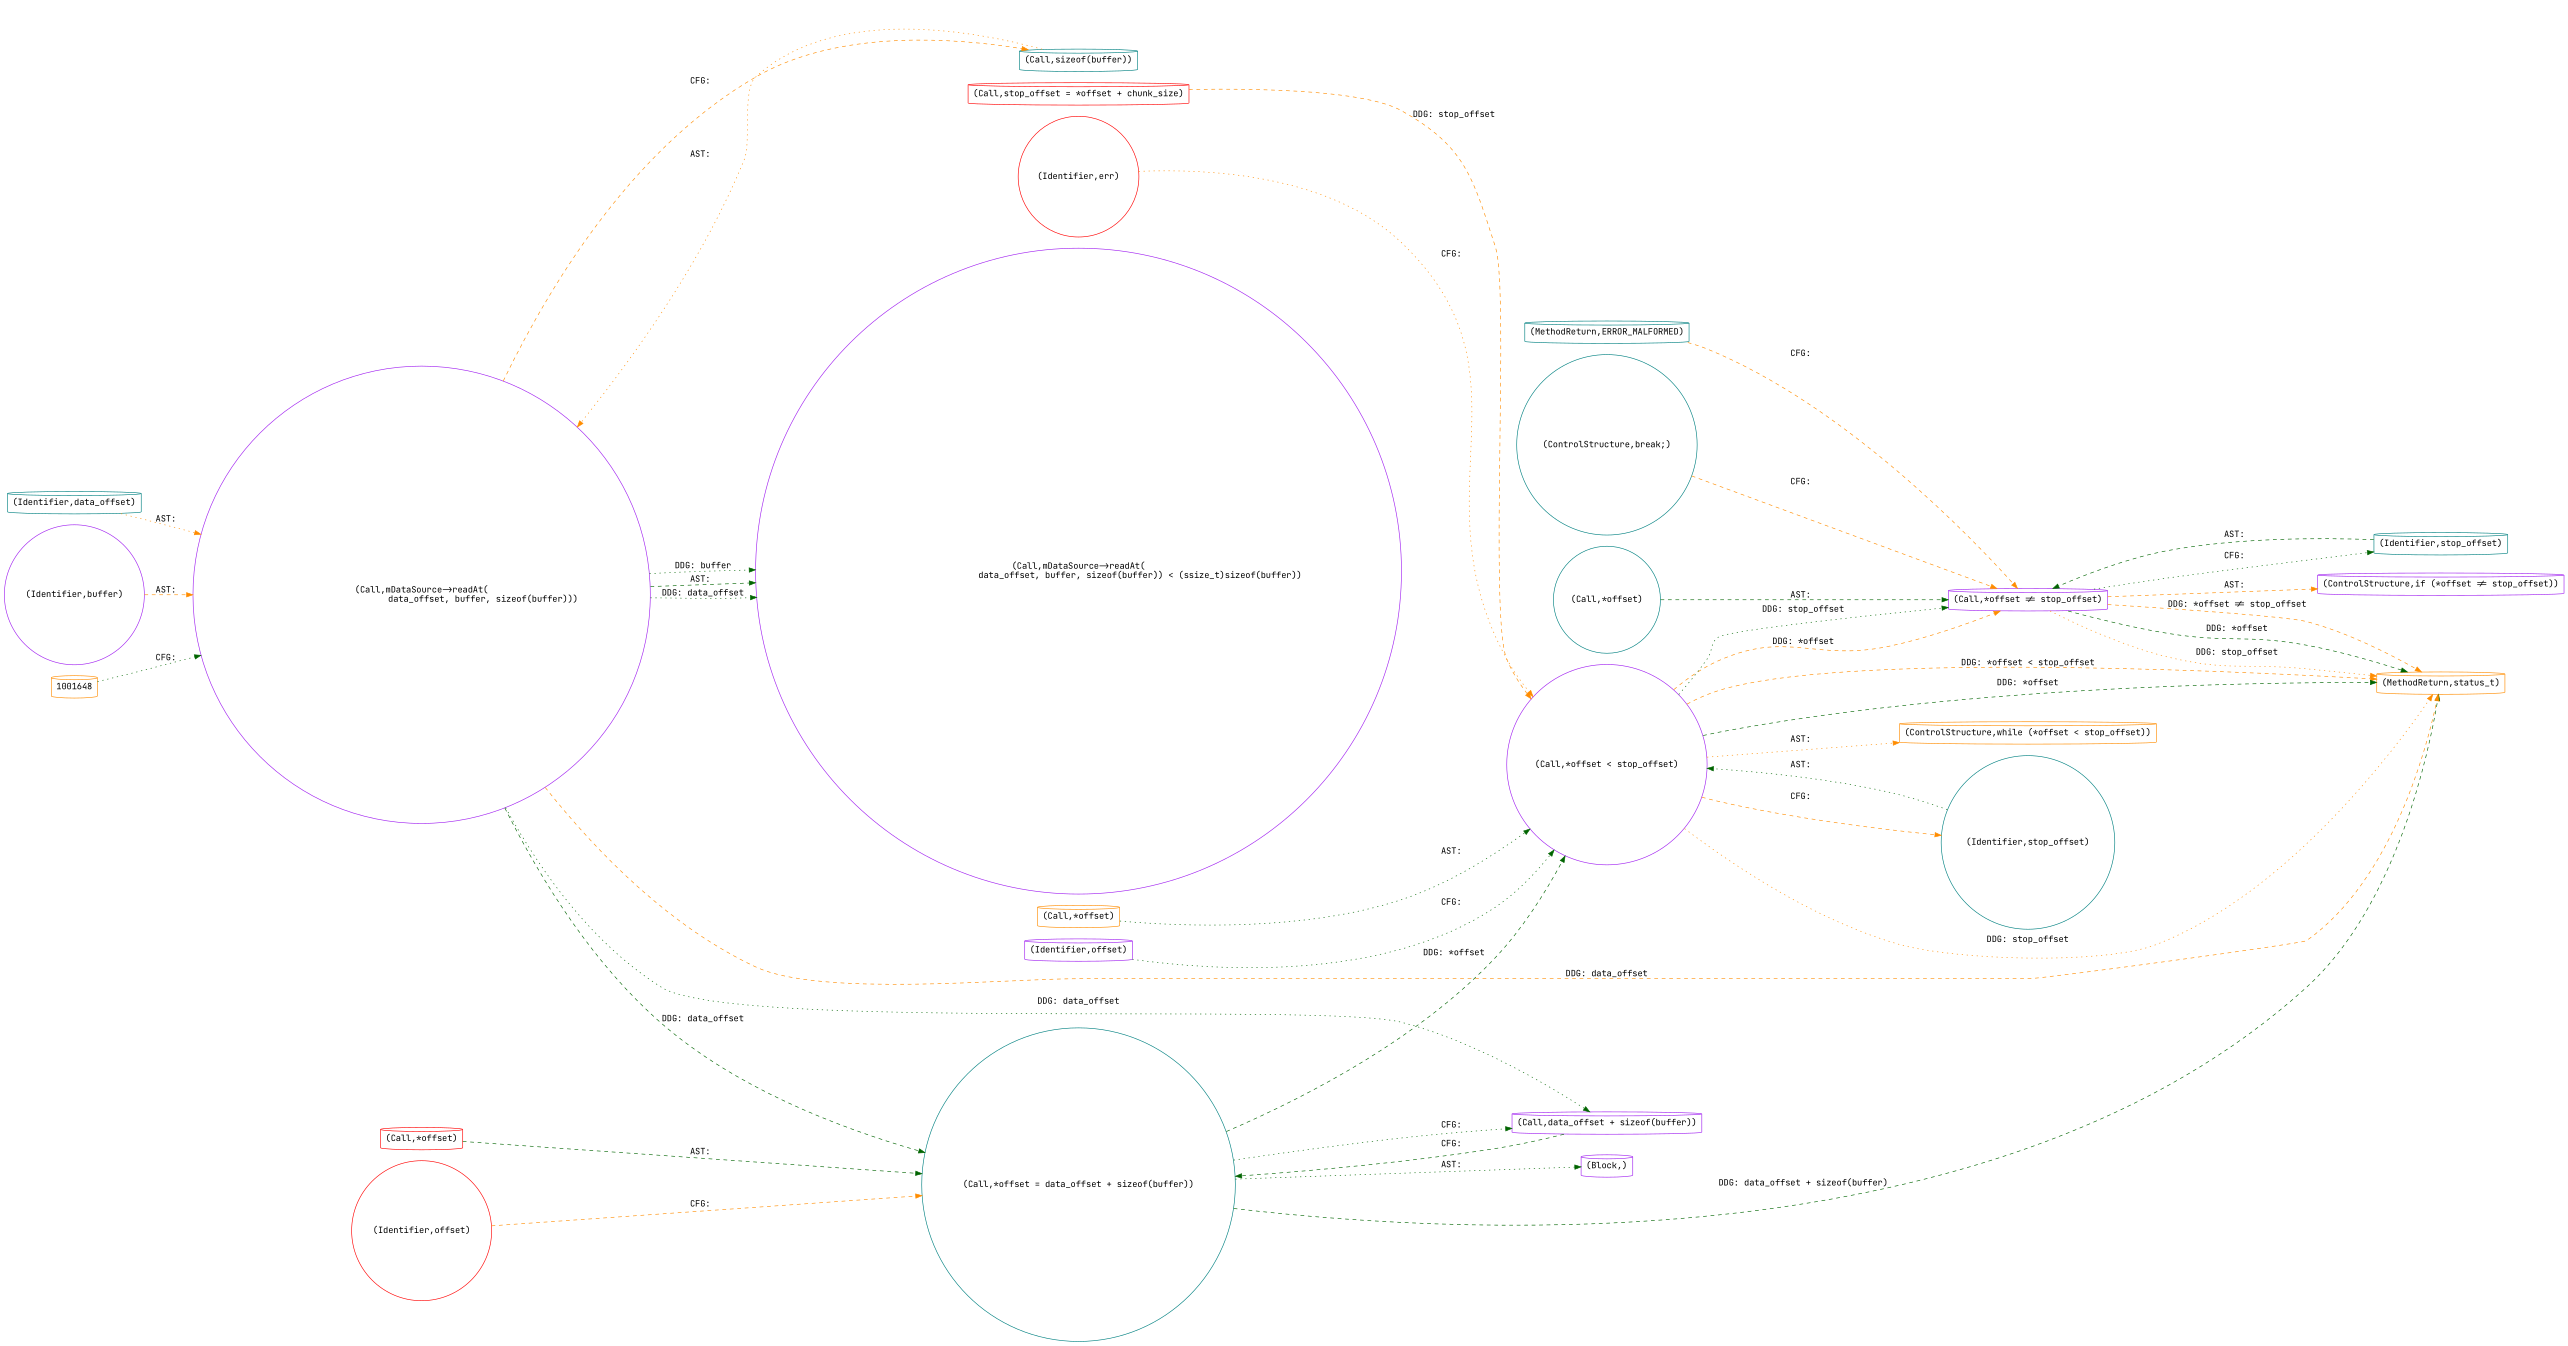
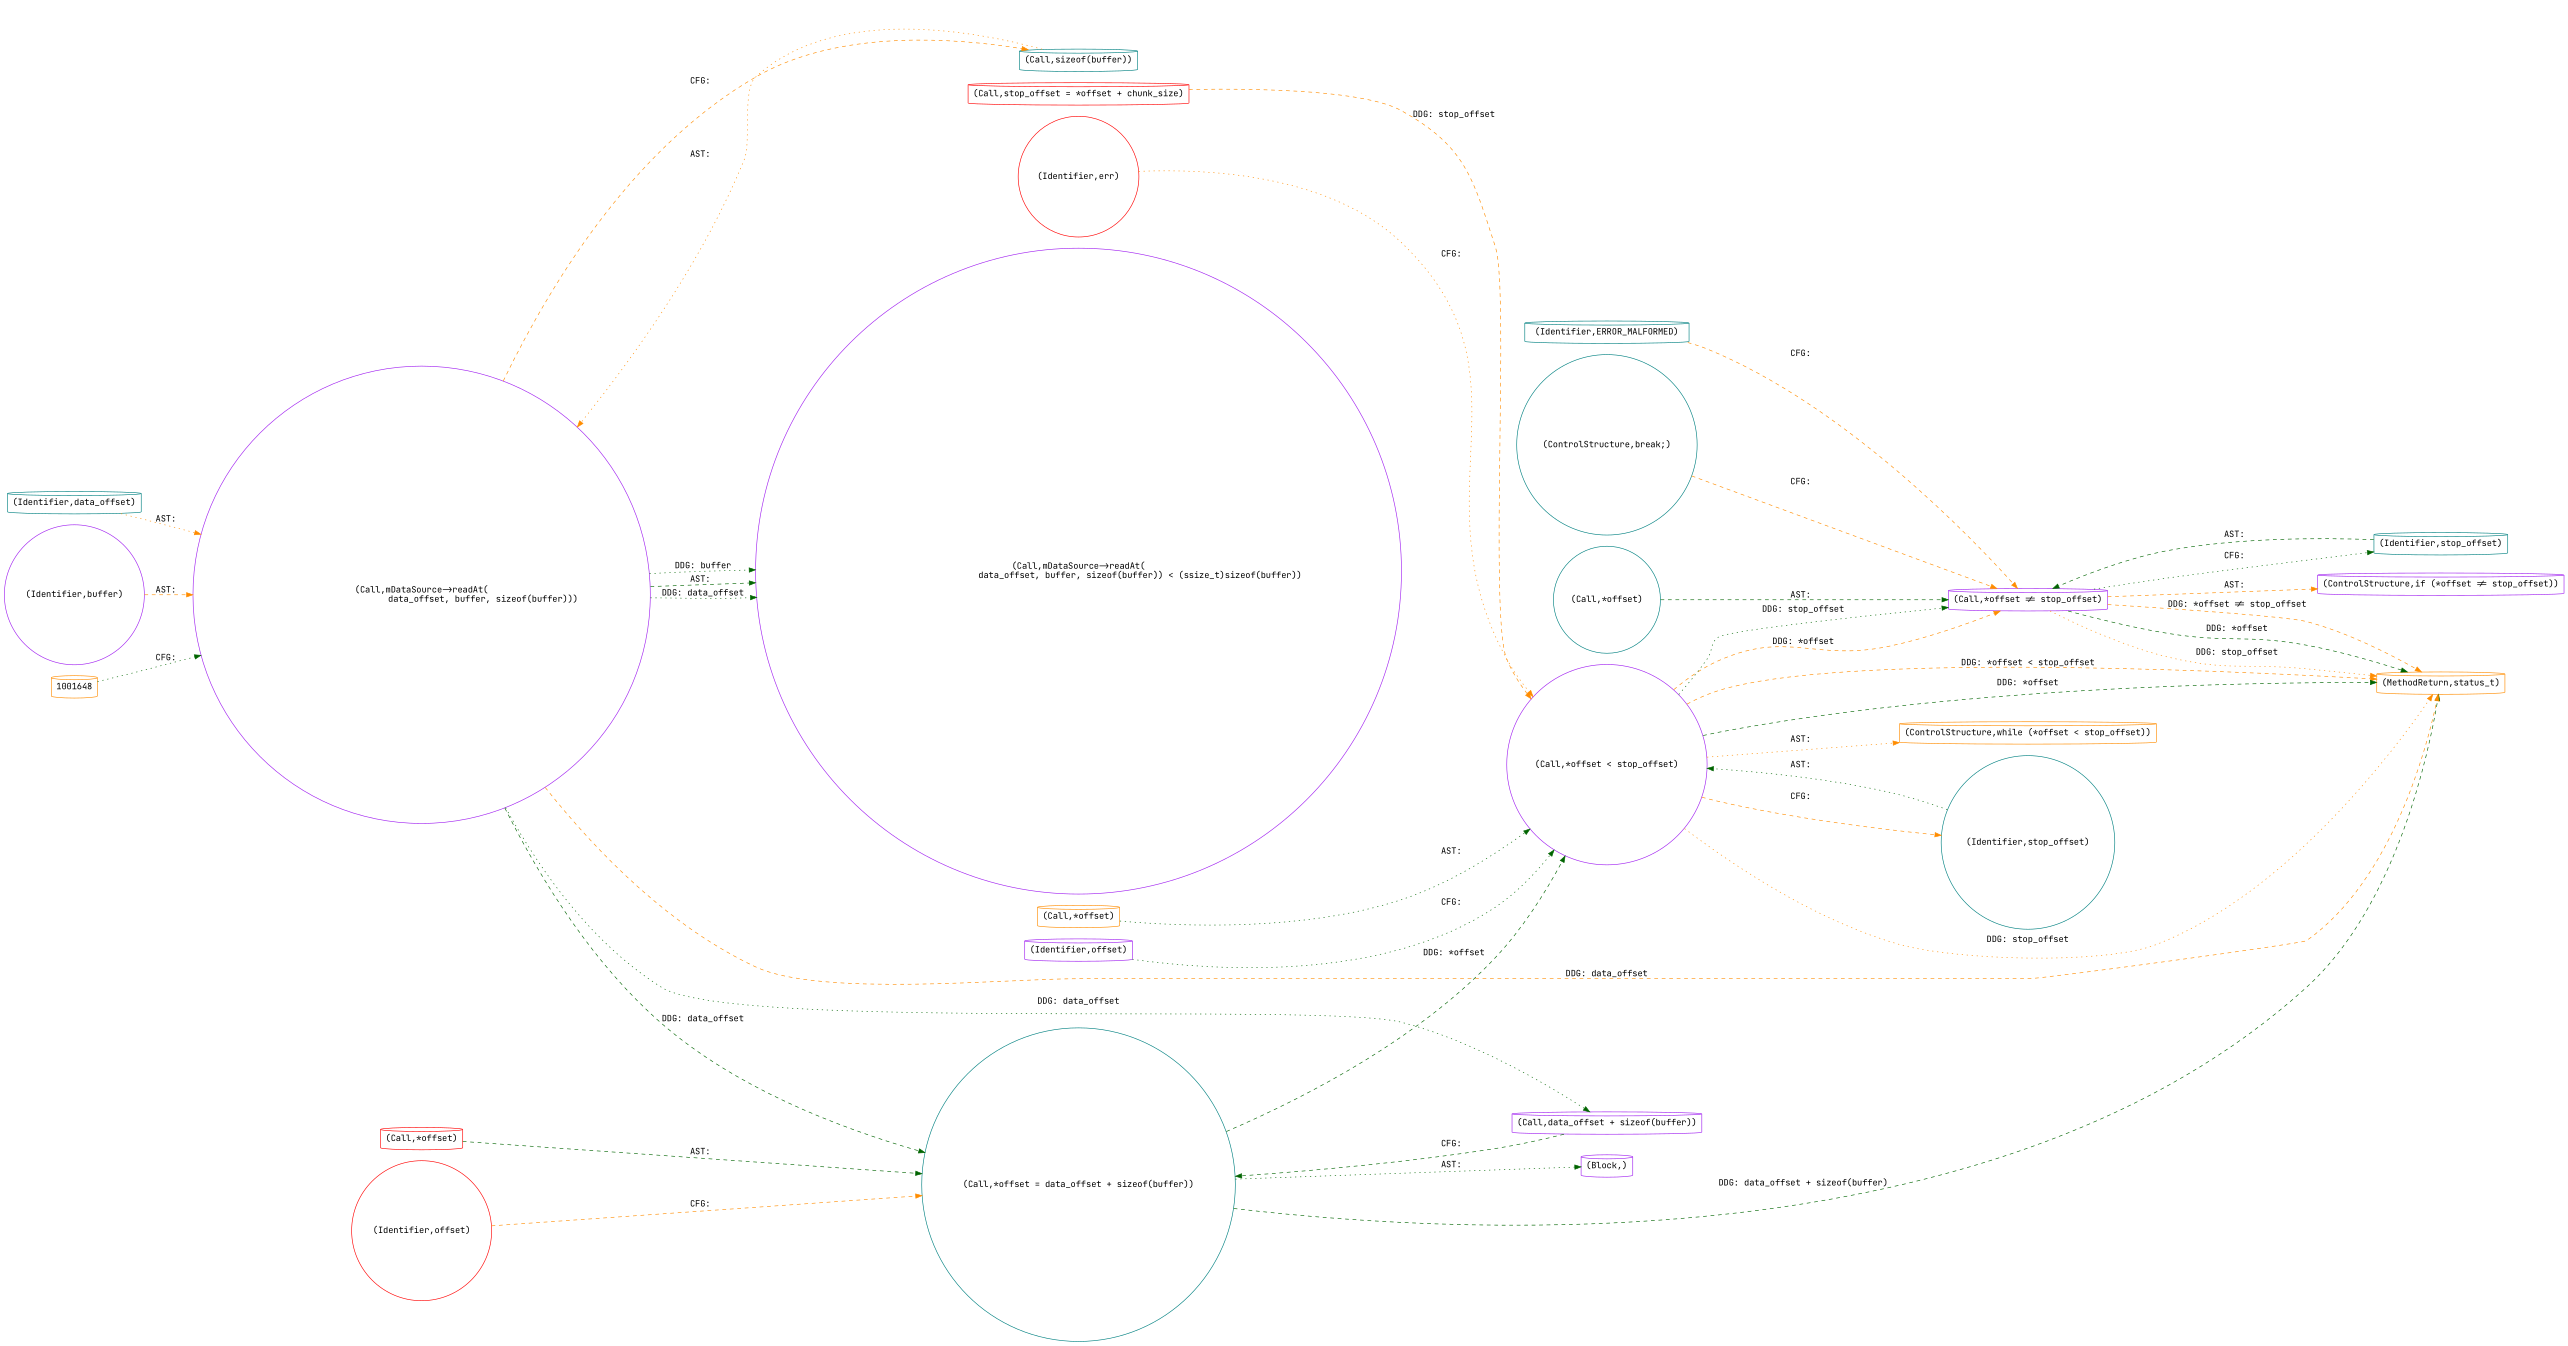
node "(MethodReturn,ERROR_MALFORMED)": label "(MethodReturn,ERROR_MALFORMED)" -> "(Identifier,ERROR_MALFORMED)"
edge "(Call,*offset = data_offset + sizeof(buffer))" -> "(Call,data_offset + sizeof(buffer))": removed, label "CFG:"
